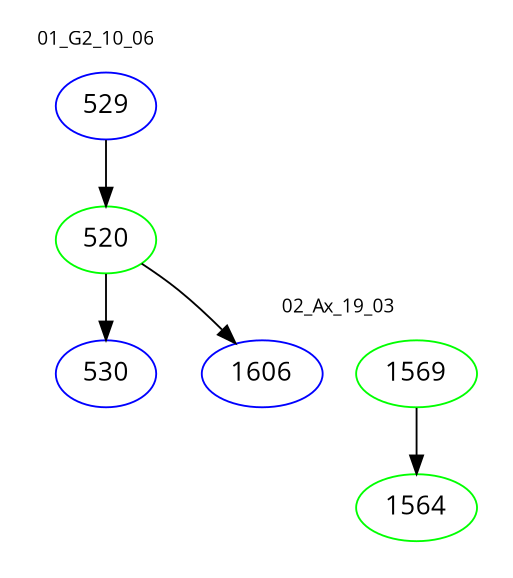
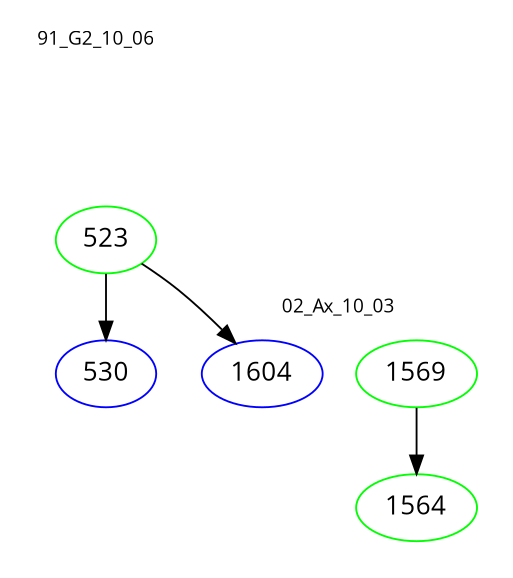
cluster "01_G2_10_06": label "01_G2_10_06" -> "91_G2_10_06"
node "529": removed
node "520": label "520" -> "523"
cluster "02_Ax_19_03": label "02_Ax_19_03" -> "02_Ax_10_03"
node "1606": label "1606" -> "1604"
